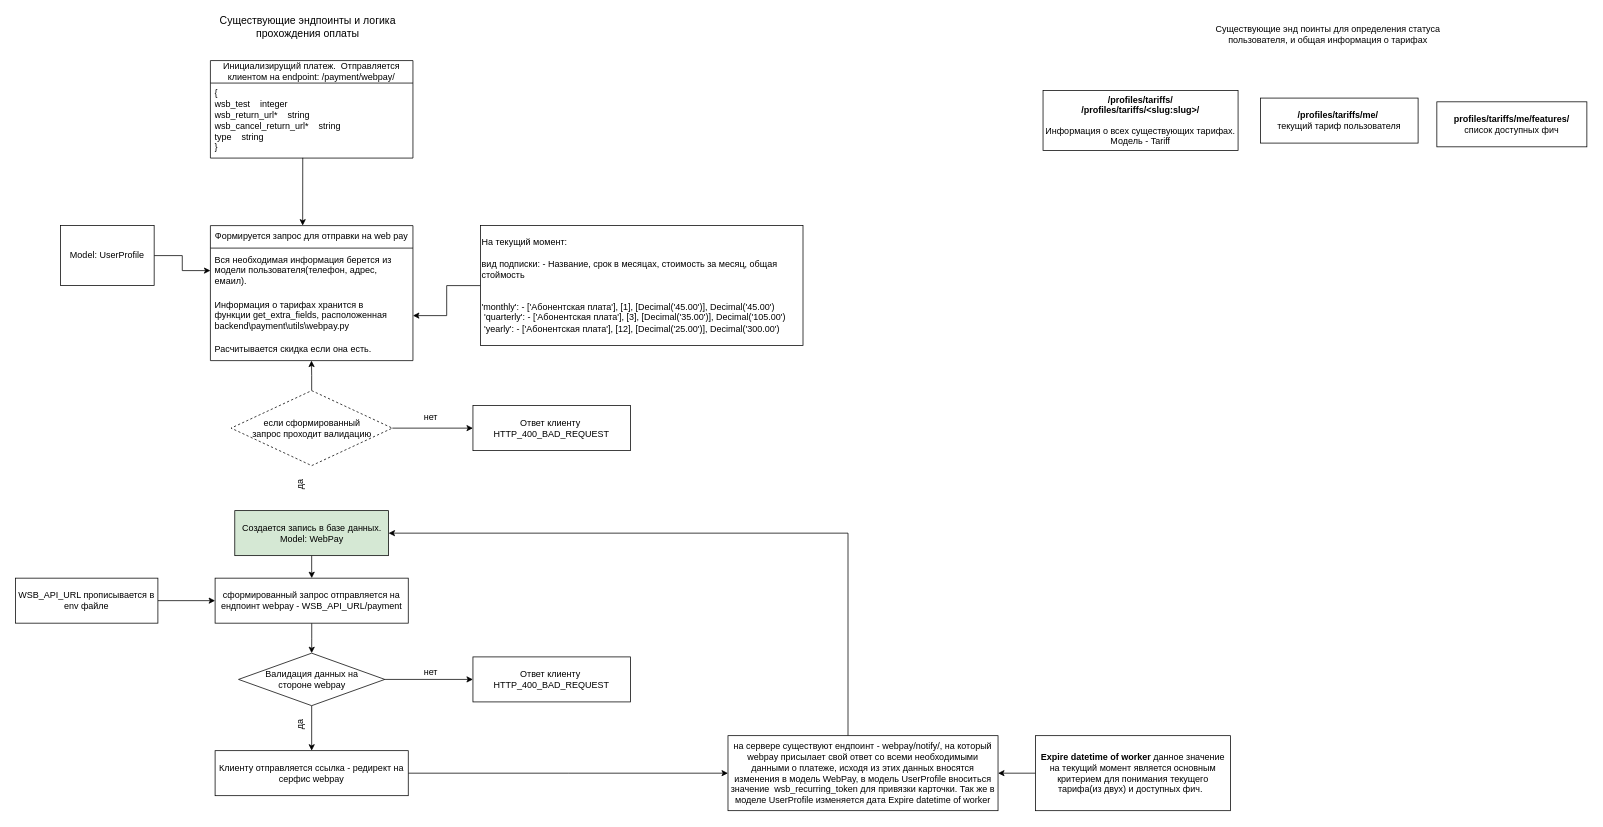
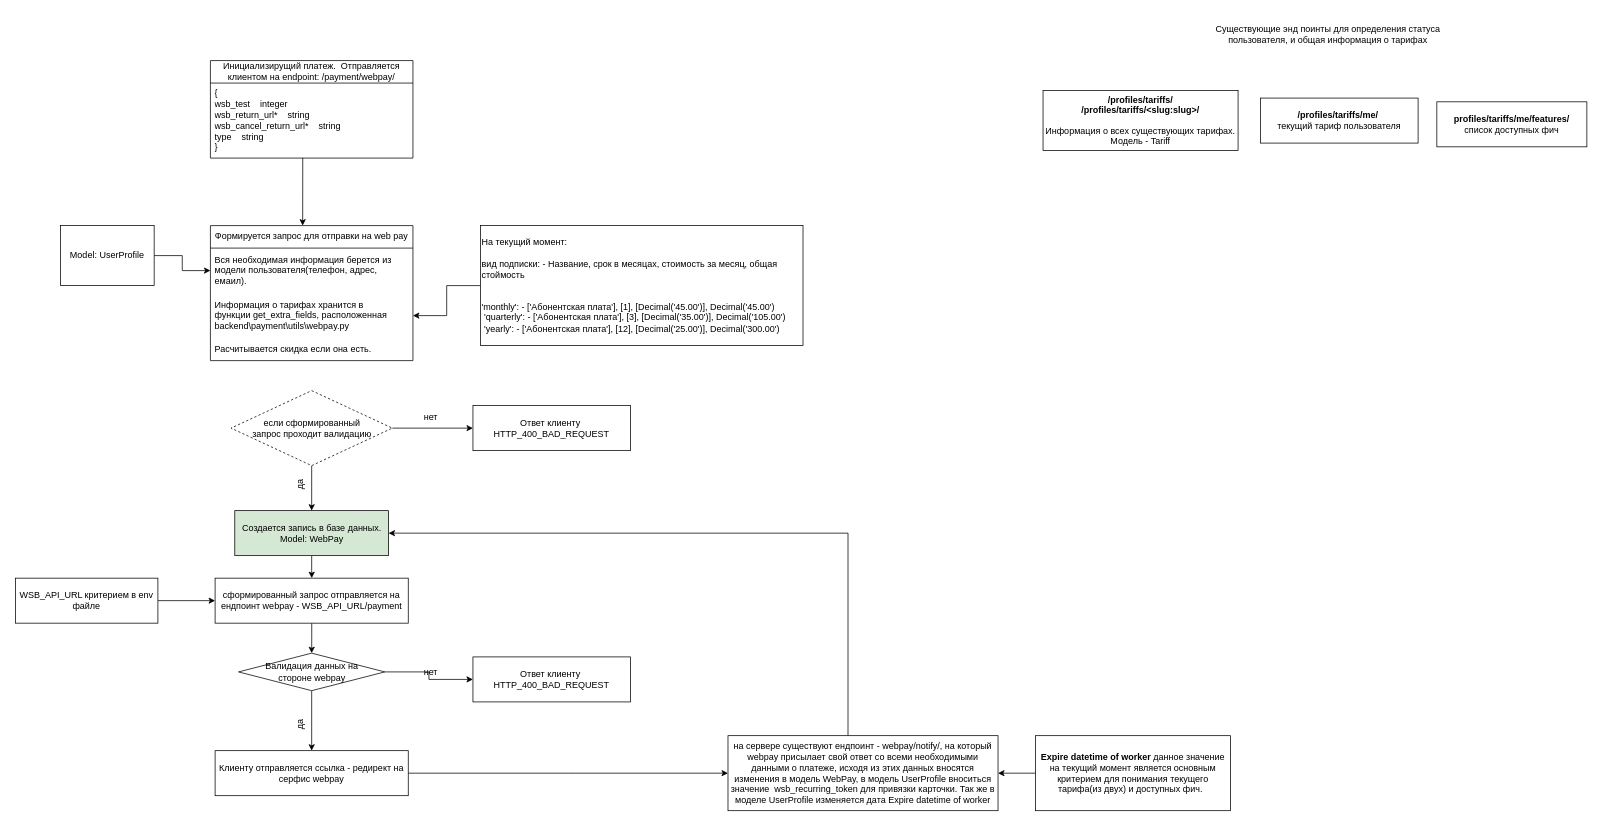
node "Существующие эндпоинты и логика прохождения оплаты": removed
edge "если сформированный запрос проходит валидацию" -> "Расчитывается скидка если она есть.": removed
edge "если сформированный запрос проходит валидацию" -> "Создается запись в базе данных. Model: WebPay": added
node "WSB_API_URL прописывается в env файле": label "WSB_API_URL прописывается в env файле" -> "WSB_API_URL критерием в env файле"
node "Валидация данных на стороне webpay": size 146x53 -> 146x38
